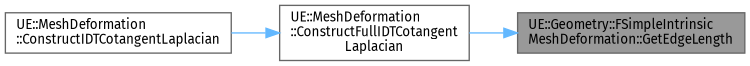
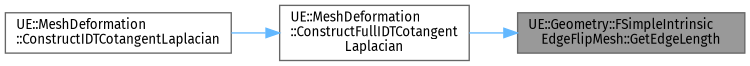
node "UE::Geometry::FSimpleIntrinsic MeshDeformation::GetEdgeLength": label "UE::Geometry::FSimpleIntrinsic MeshDeformation::GetEdgeLength" -> "UE::Geometry::FSimpleIntrinsic EdgeFlipMesh::GetEdgeLength"
